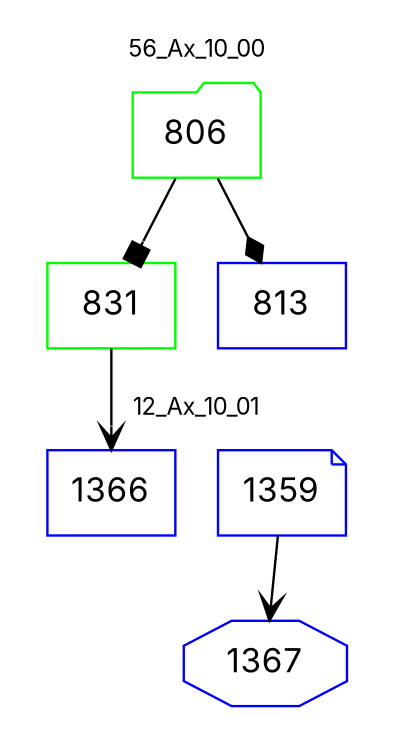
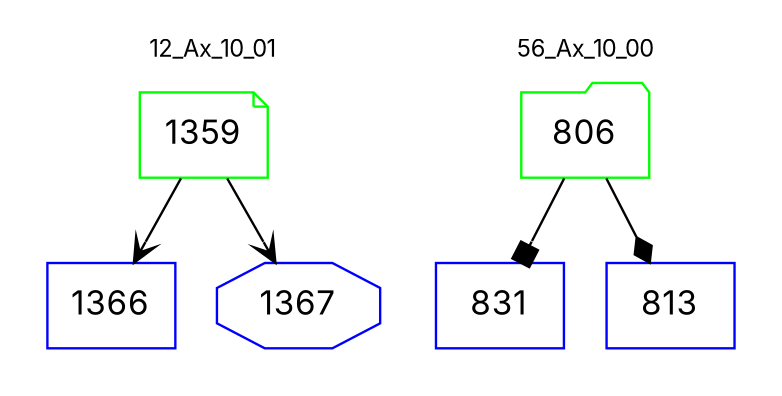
node "831": color green -> blue
edge "831" -> "1366": now "1359" -> "1366"
node "1359": color blue -> green
